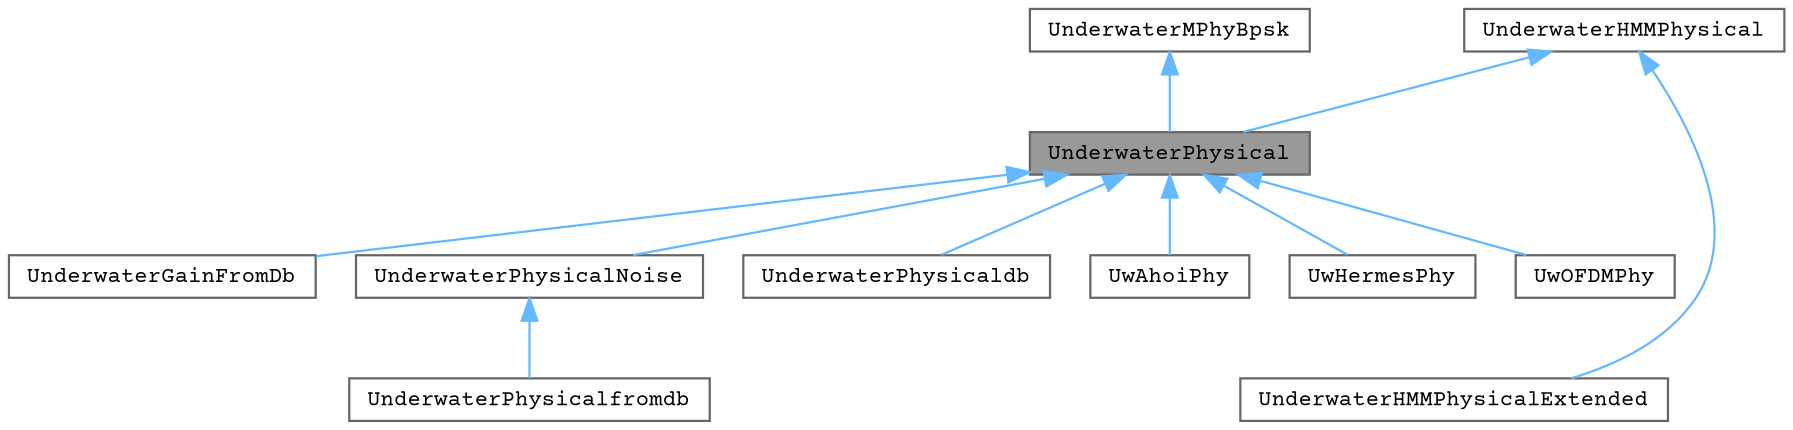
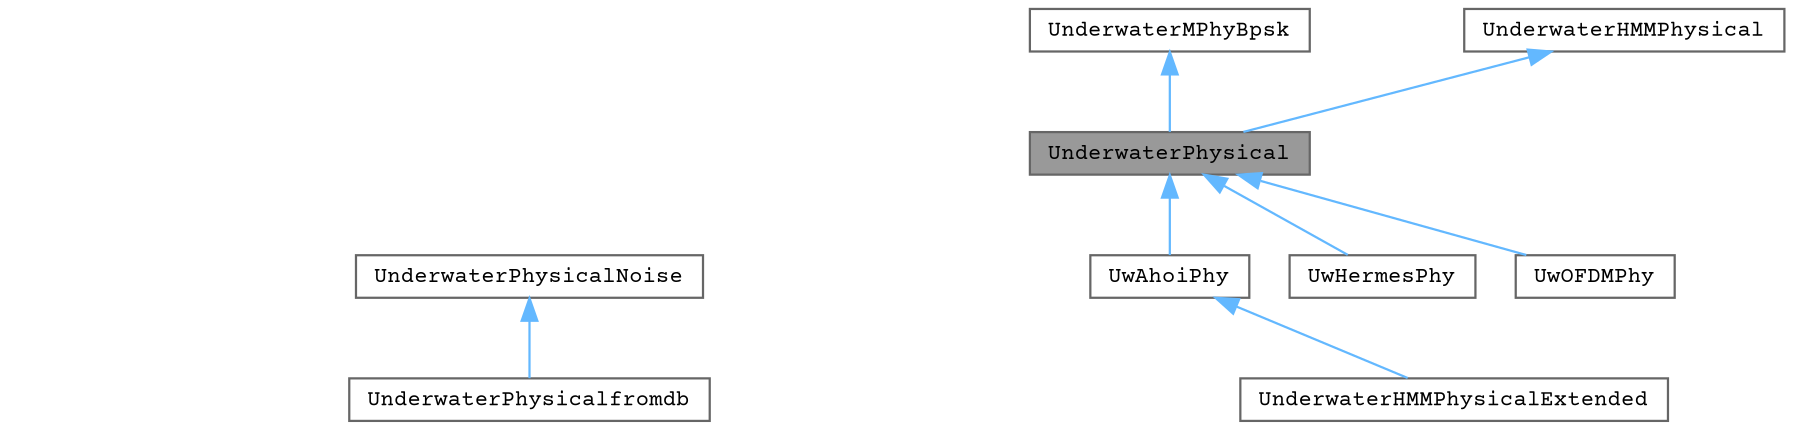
edge "UnderwaterPhysicalNoise" -> "UnderwaterPhysical": removed
edge "UnderwaterHMMPhysicalExtended" -> "UnderwaterHMMPhysical": now "UnderwaterHMMPhysicalExtended" -> "UwAhoiPhy"
node "UnderwaterGainFromDb": removed
node "UnderwaterPhysicaldb": removed
